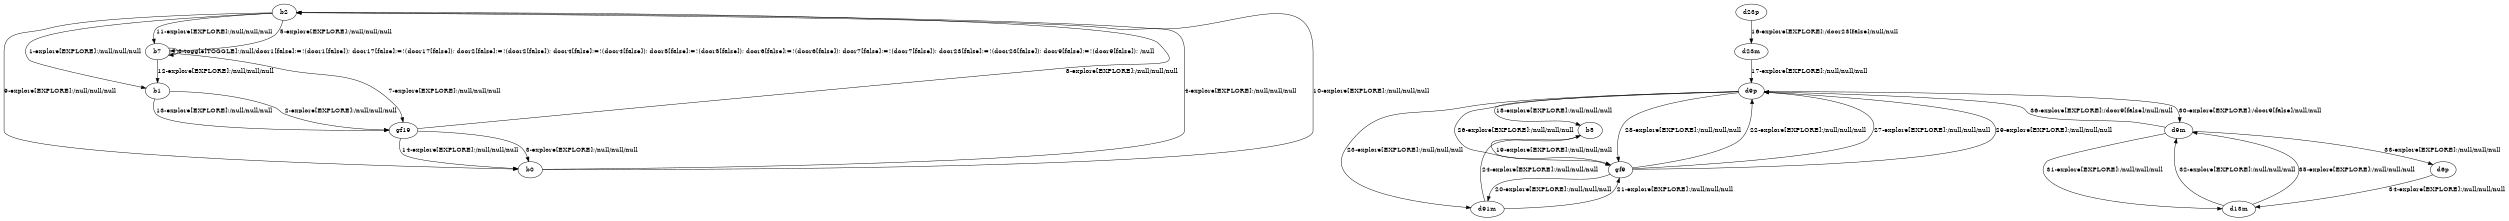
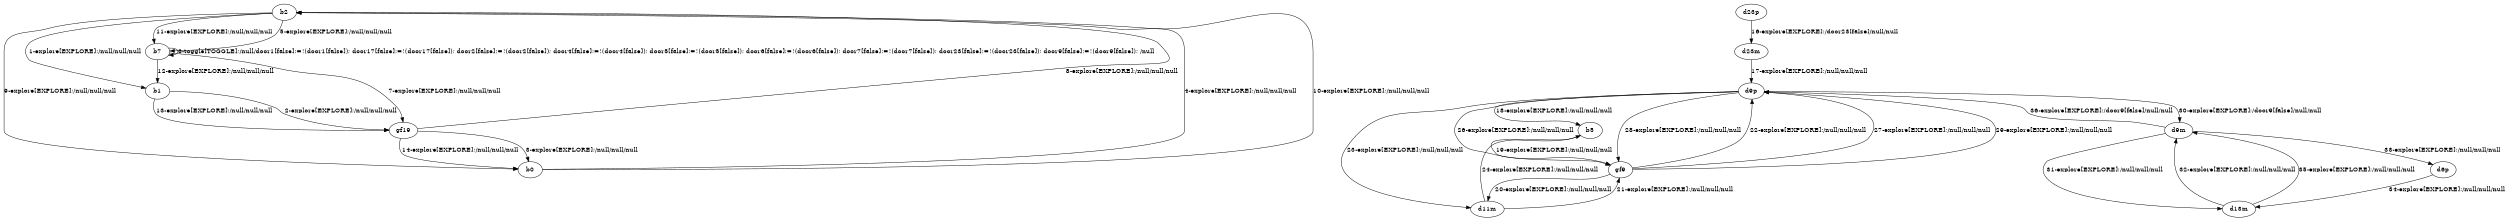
node "d91m": label "d91m" -> "d11m"
